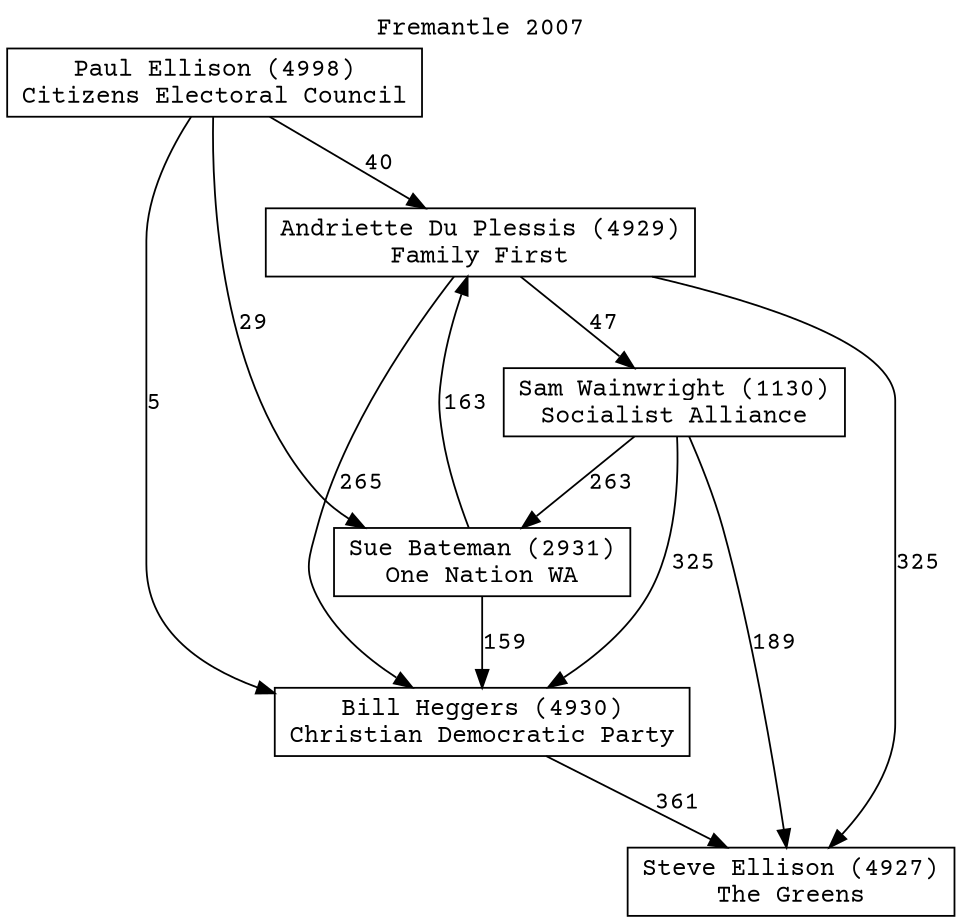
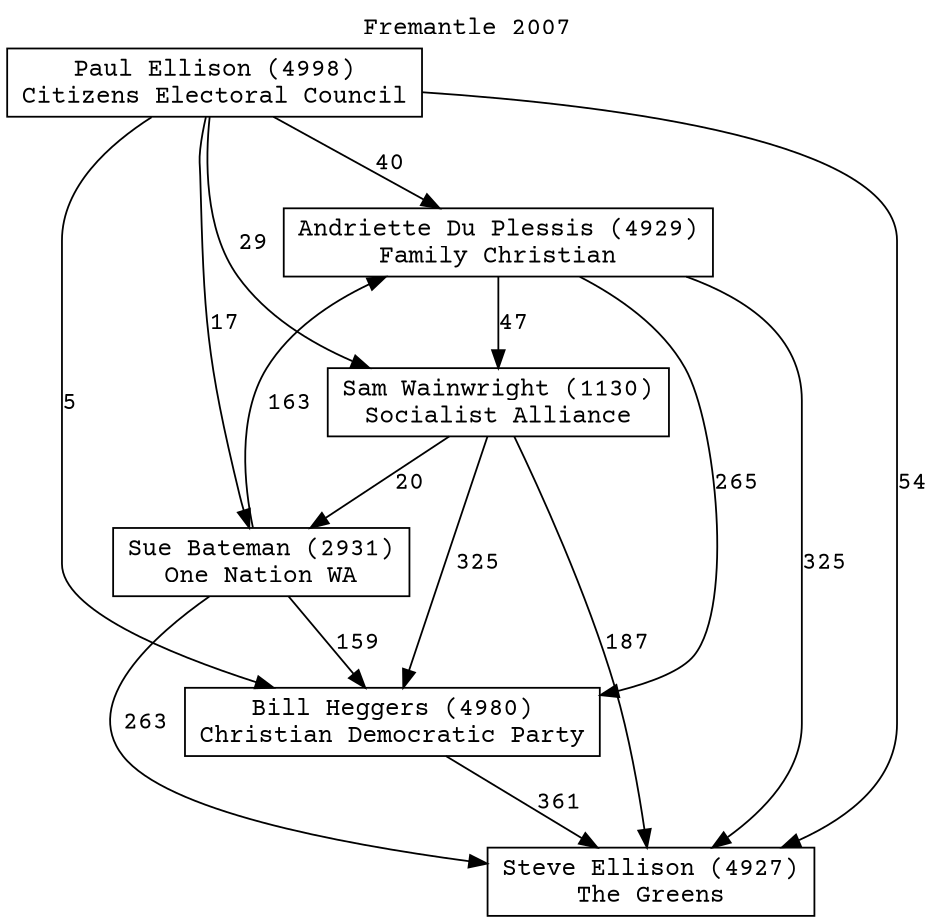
node "Andriette Du Plessis (4929) Family First": label "Andriette Du Plessis (4929) Family First" -> "Andriette Du Plessis (4929) Family Christian"
edge "Paul Ellison (4998) Citizens Electoral Council" -> "Sam Wainwright (1130) Socialist Alliance": added, label "29"
edge "Paul Ellison (4998) Citizens Electoral Council" -> "Steve Ellison (4927) The Greens": added, label "54"
edge "Paul Ellison (4998) Citizens Electoral Council" -> "Sue Bateman (2931) One Nation WA": label "29" -> "17"
edge "Sam Wainwright (1130) Socialist Alliance" -> "Sue Bateman (2931) One Nation WA": label "263" -> "20"
edge "Sam Wainwright (1130) Socialist Alliance" -> "Steve Ellison (4927) The Greens": label "189" -> "187"
node "Bill Heggers (4930) Christian Democratic Party": label "Bill Heggers (4930) Christian Democratic Party" -> "Bill Heggers (4980) Christian Democratic Party"
edge "Sue Bateman (2931) One Nation WA" -> "Steve Ellison (4927) The Greens": added, label "263"
